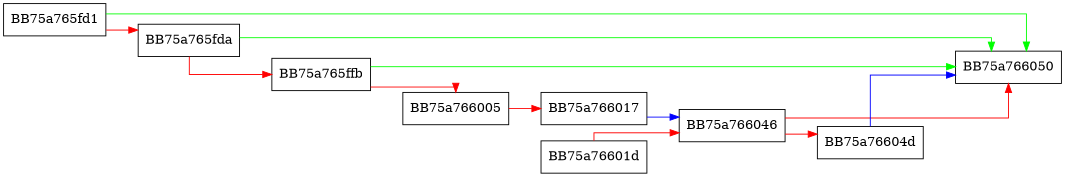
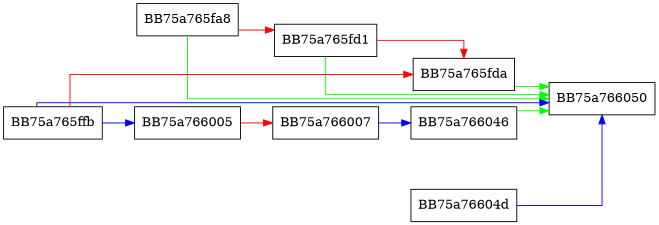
node "BB75a765fa8": added
edge "BB75a765ffb" -> "BB75a766050": color green -> blue
edge "BB75a765fda" -> "BB75a765ffb": reversed
edge "BB75a765ffb" -> "BB75a766005": color red -> blue
node "BB75a766017": label "BB75a766017" -> "BB75a766007"
edge "BB75a766046" -> "BB75a766050": color red -> green
edge "BB75a766046" -> "BB75a76604d": removed
node "BB75a76601d": removed
